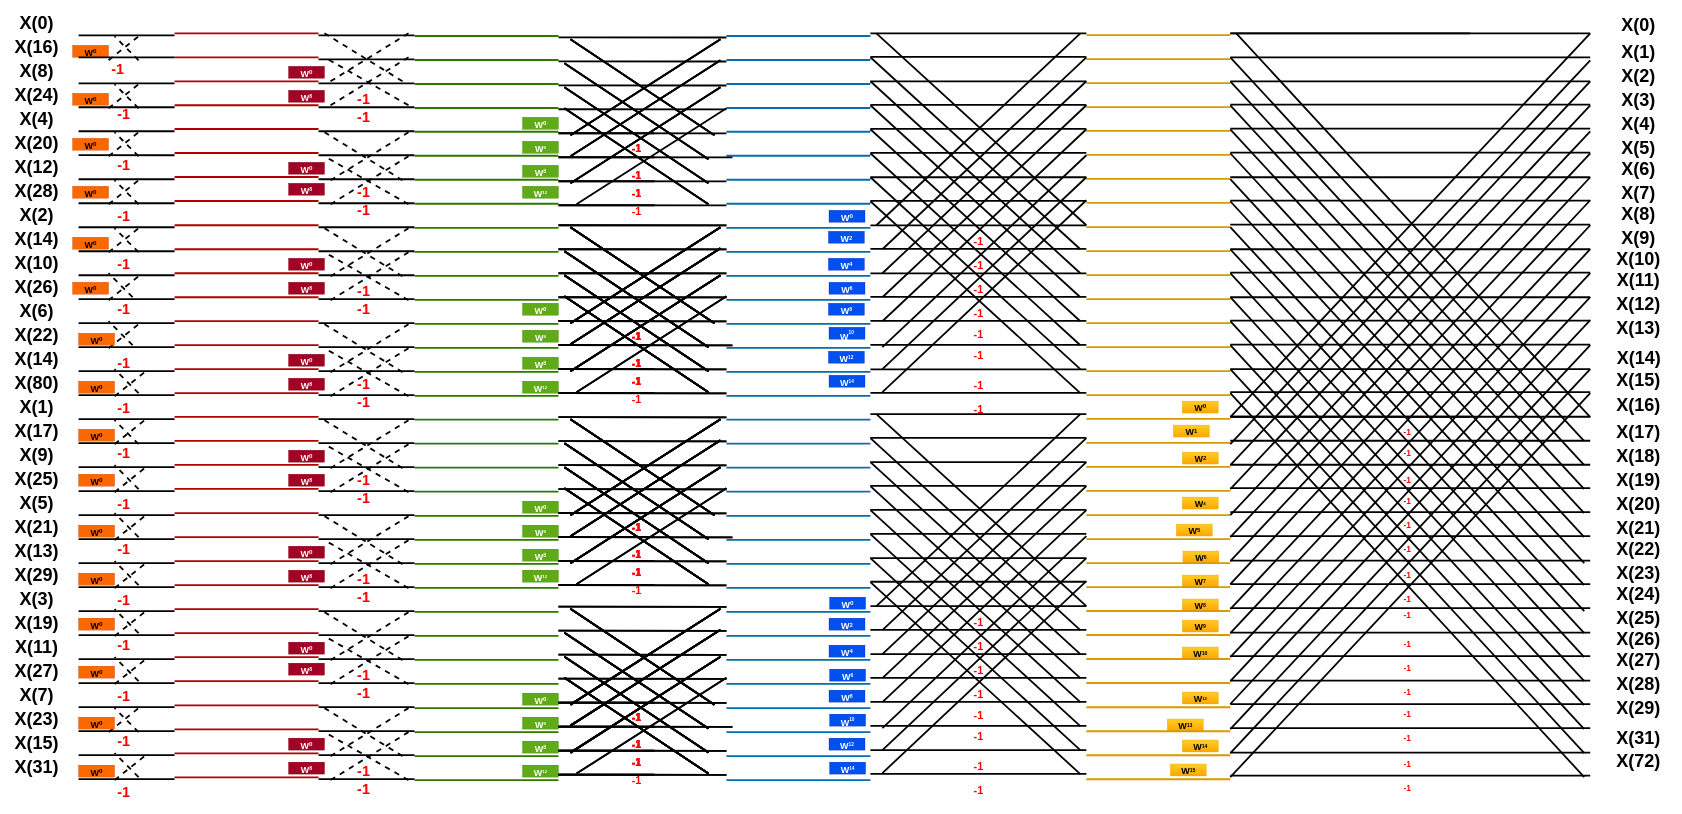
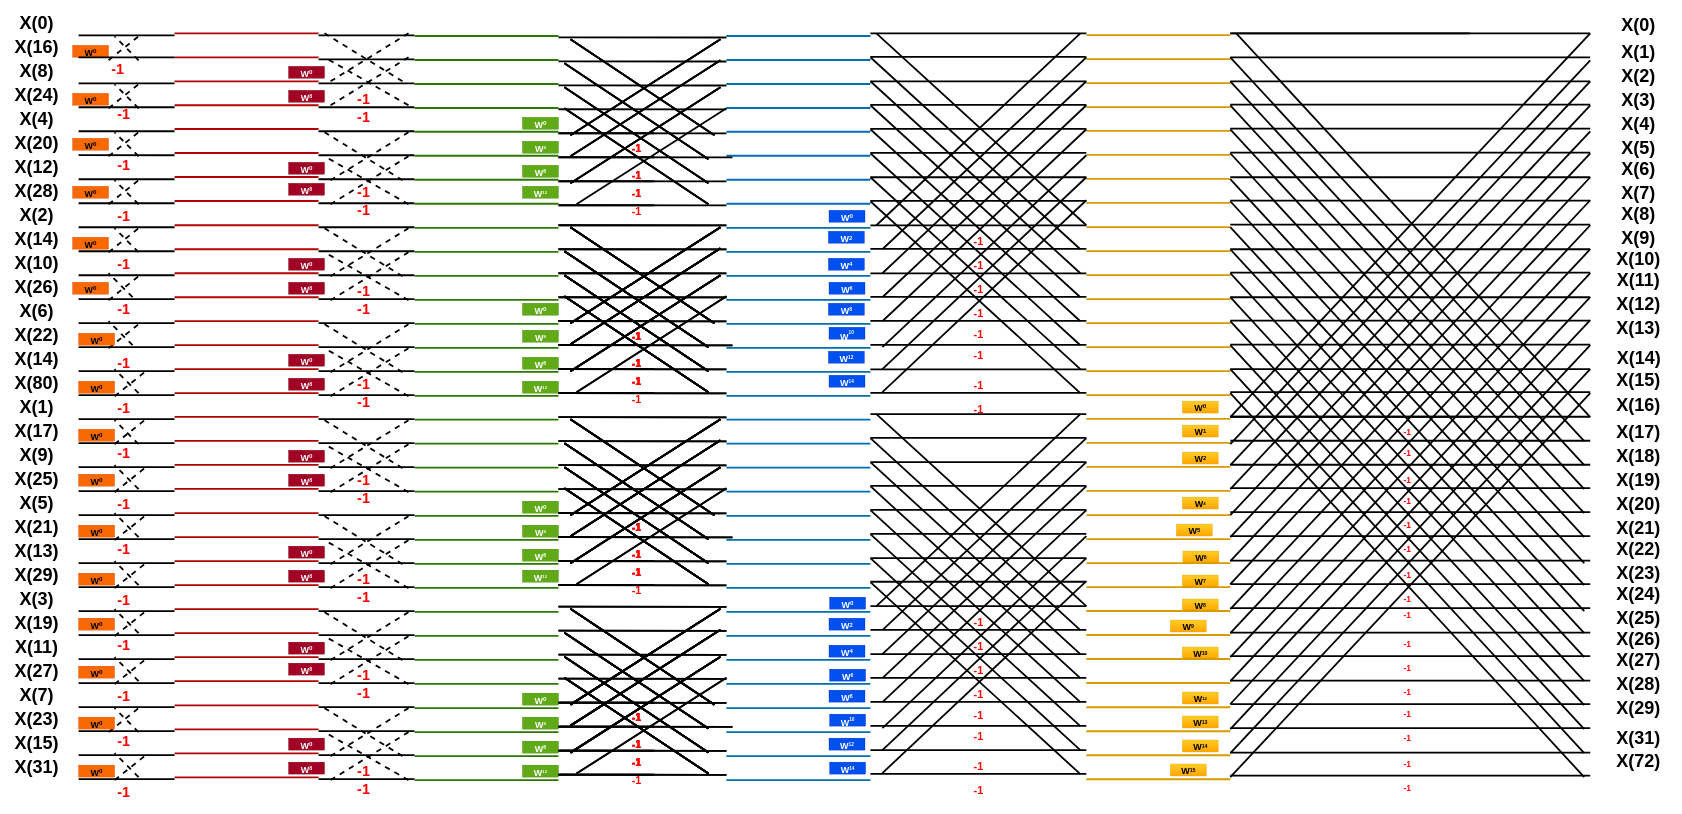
node "W1": moved (1191, 431) -> (1200, 431)
node "W9": moved (1200, 626) -> (1188, 626)
node "W13": moved (1185, 725) -> (1200, 722)
